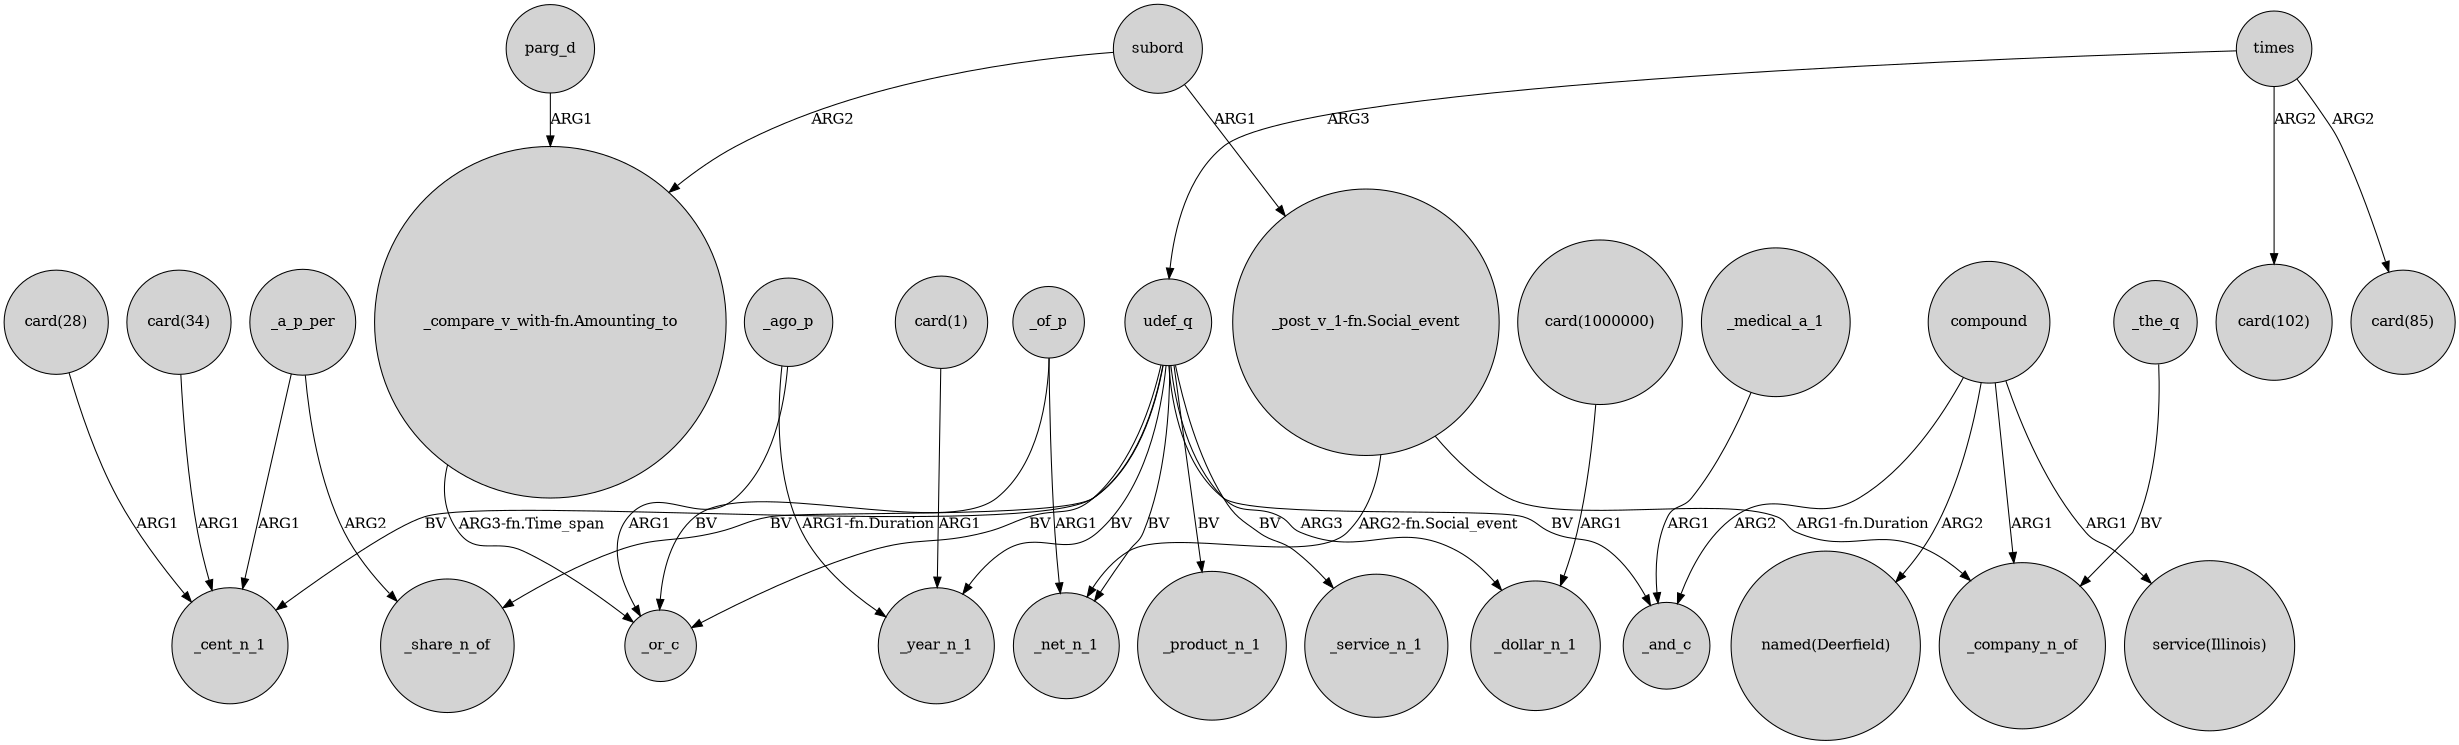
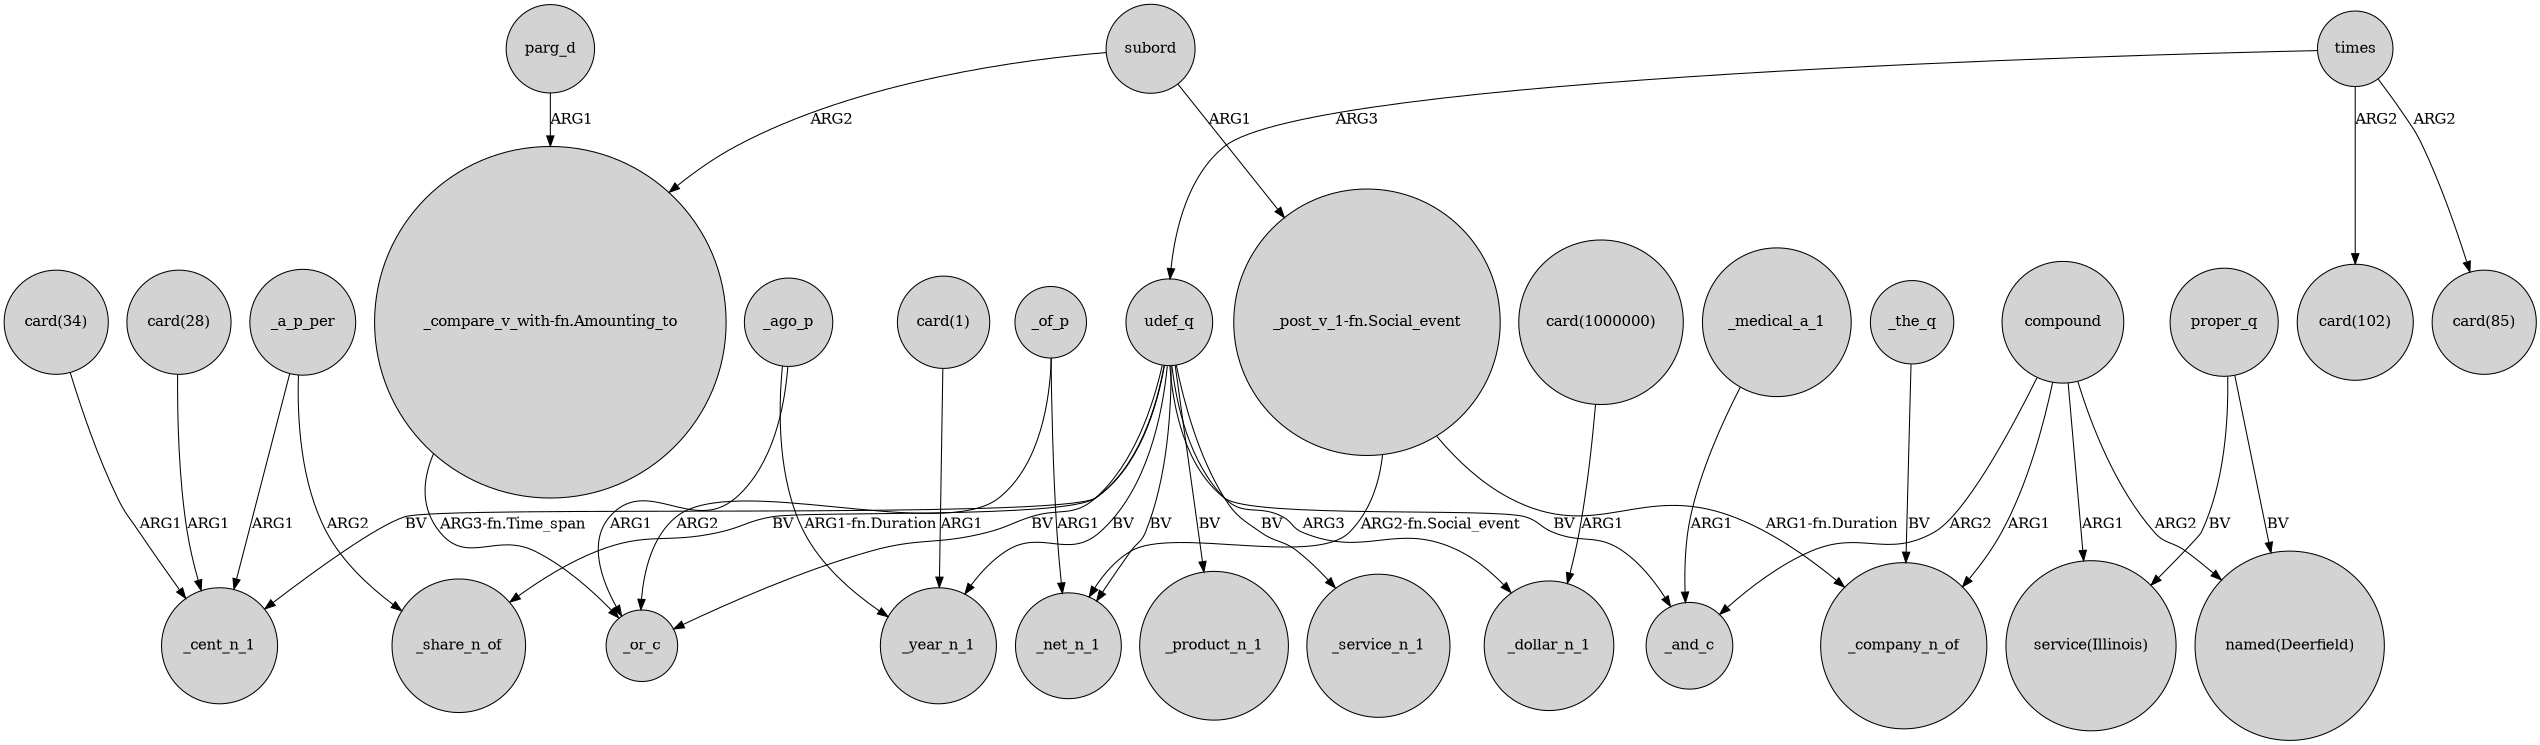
node "proper_q": added
edge "_of_p" -> "_or_c": label "BV" -> "ARG2"
